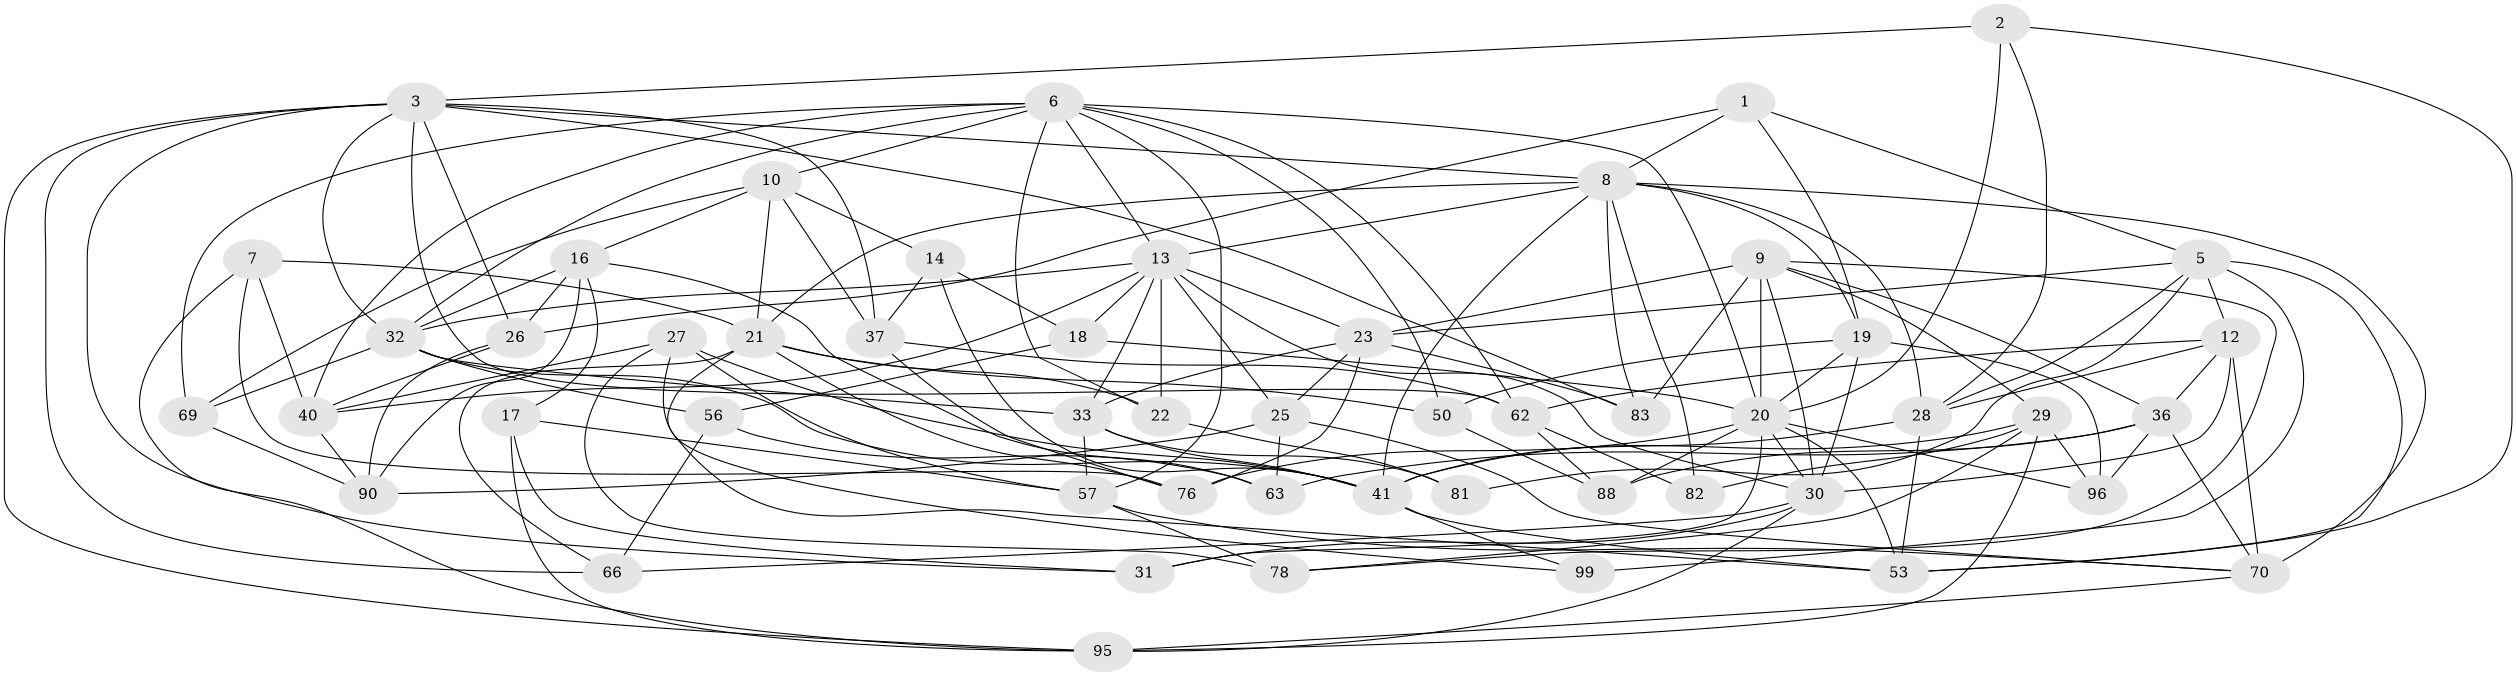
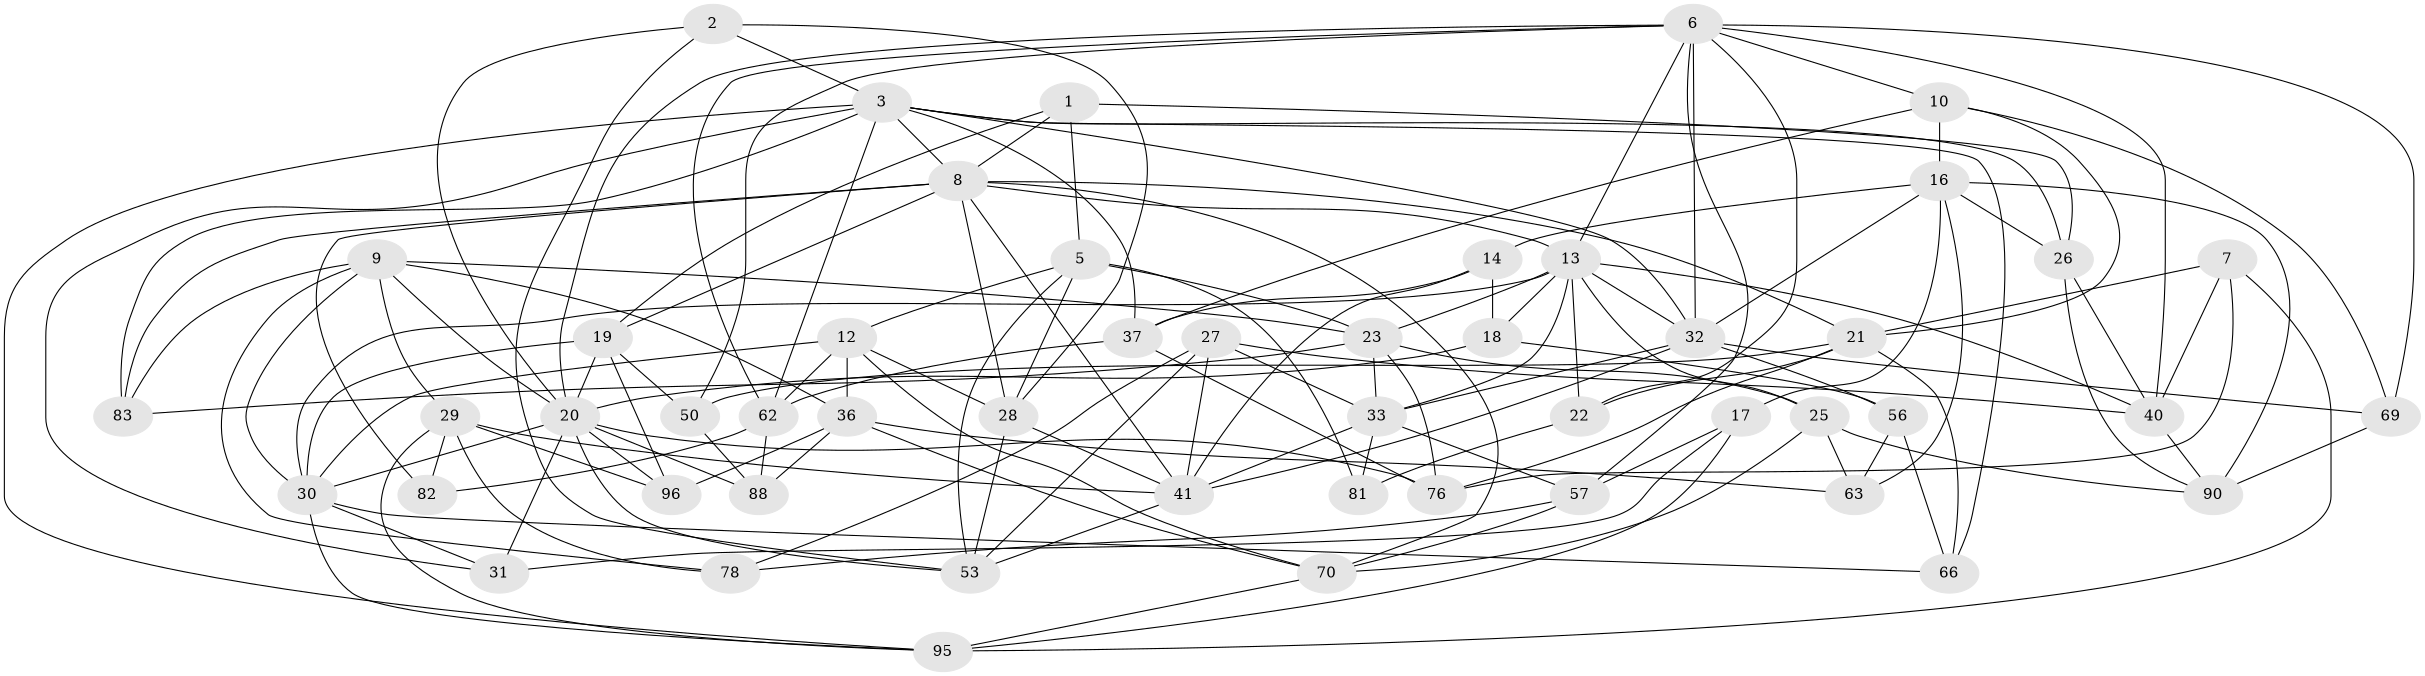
edge "10" -- "14": now "16" -- "14"
edge "27" -- "57": now "27" -- "33"
node "99": removed
